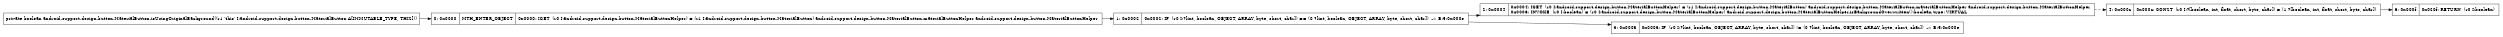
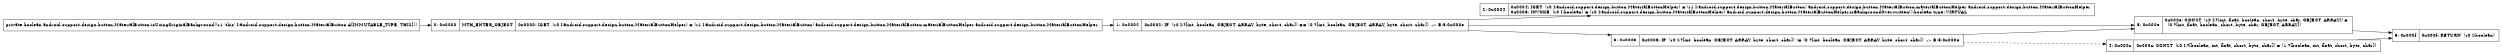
edge "2: 0x0004" -> "4: 0x000c": now "3: 0x000a" -> "4: 0x000c"
node "6: 0x000f": text "0x020f: RETURN  (r0 I:boolean)" -> "0x000f: RETURN  (r0 I:boolean)"
node "5: 0x000e": added
